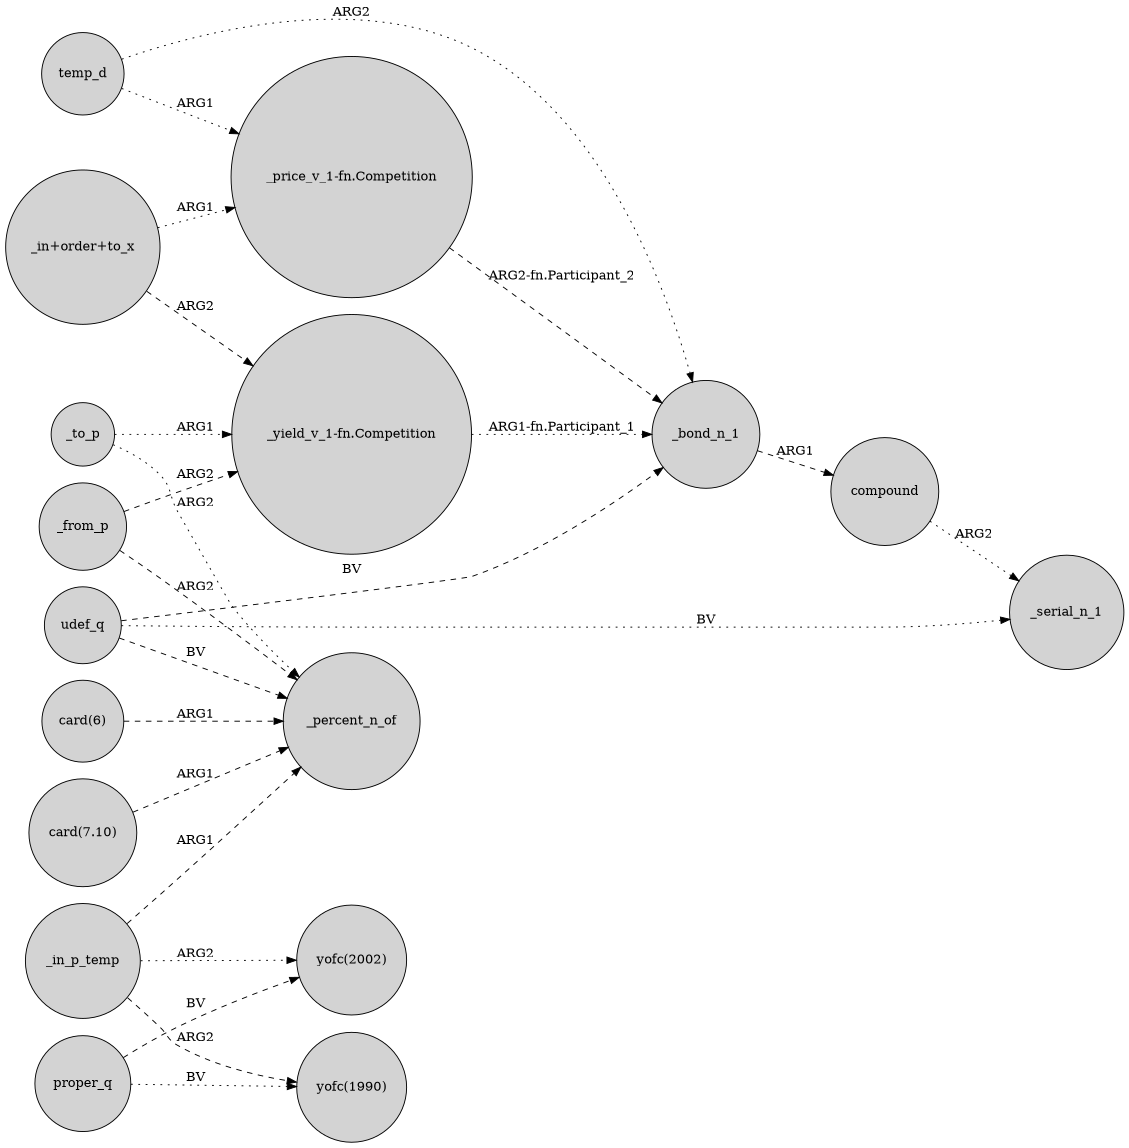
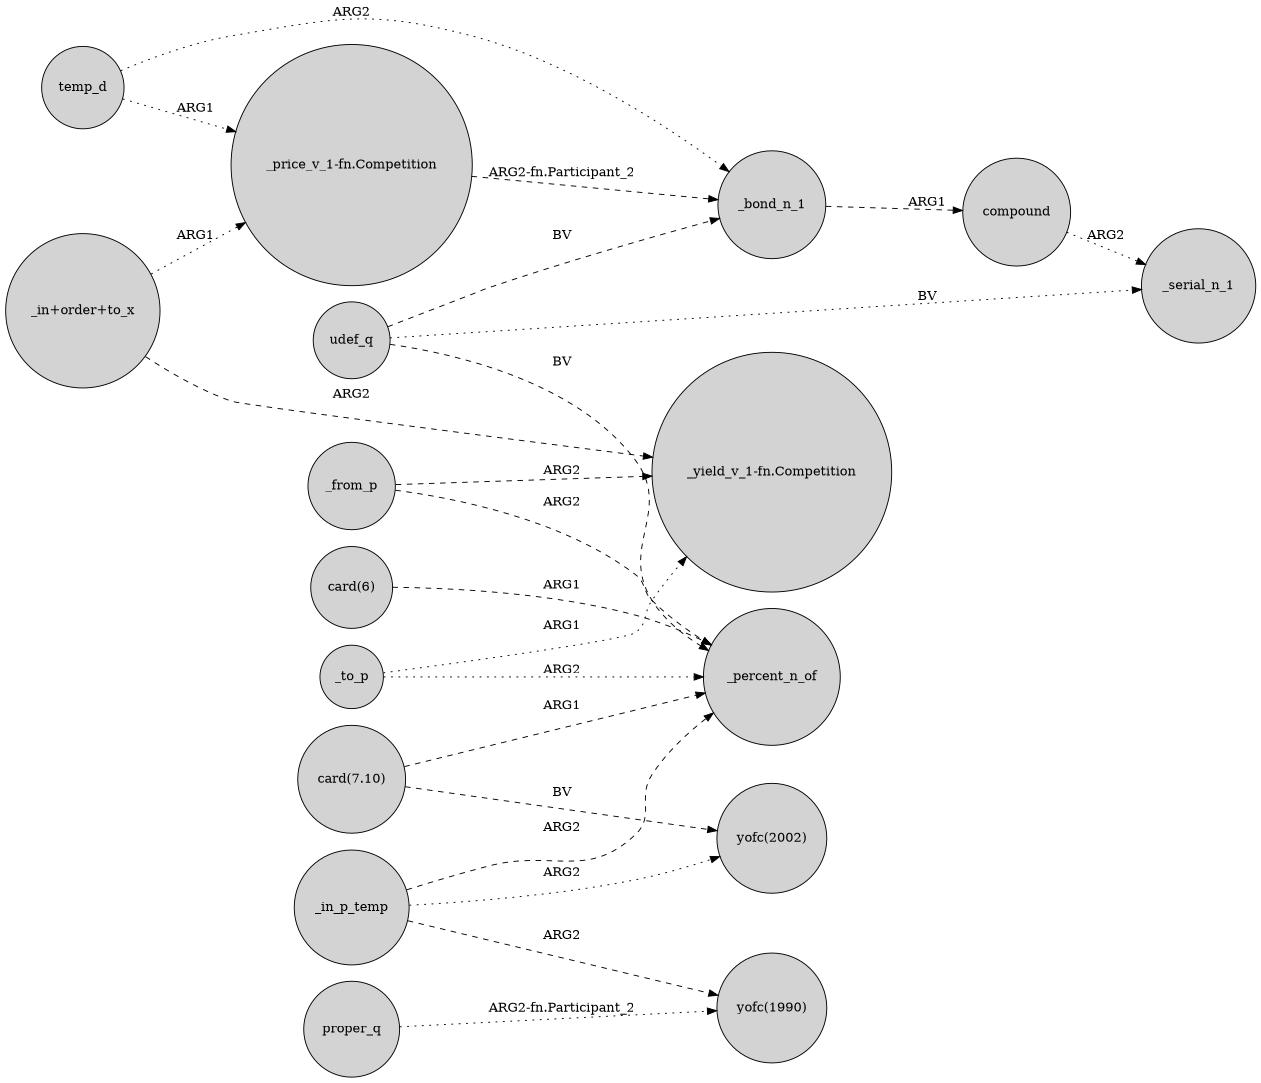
edge "_yield_v_1-fn.Competition" -> "_bond_n_1": removed, label "ARG1-fn.Participant_1"
edge "_in_p_temp" -> "_percent_n_of": label "ARG1" -> "ARG2"
edge "proper_q" -> "yofc(2002)": now "card(7.10)" -> "yofc(2002)"
edge "proper_q" -> "yofc(1990)": label "BV" -> "ARG2-fn.Participant_2"
